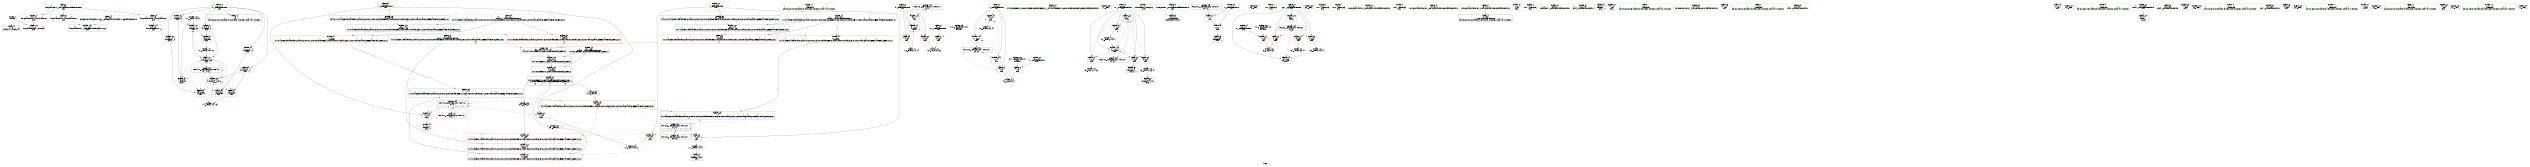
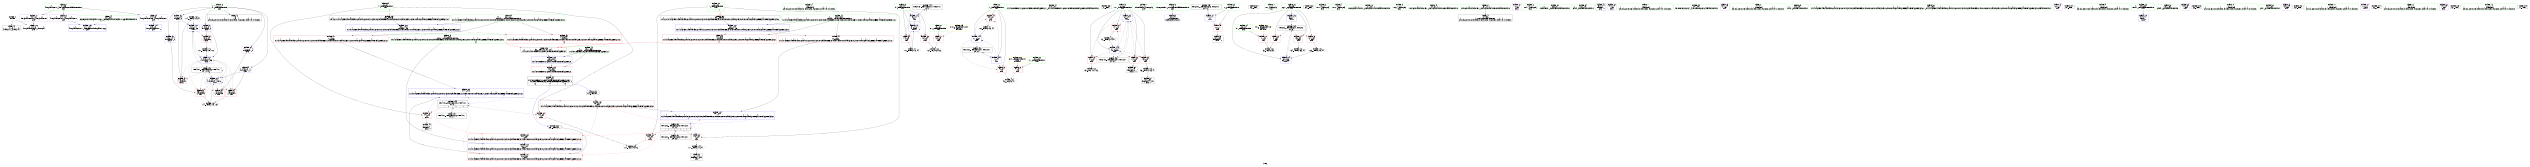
node "NodeID: 36": added
node "NodeID: 253": removed
